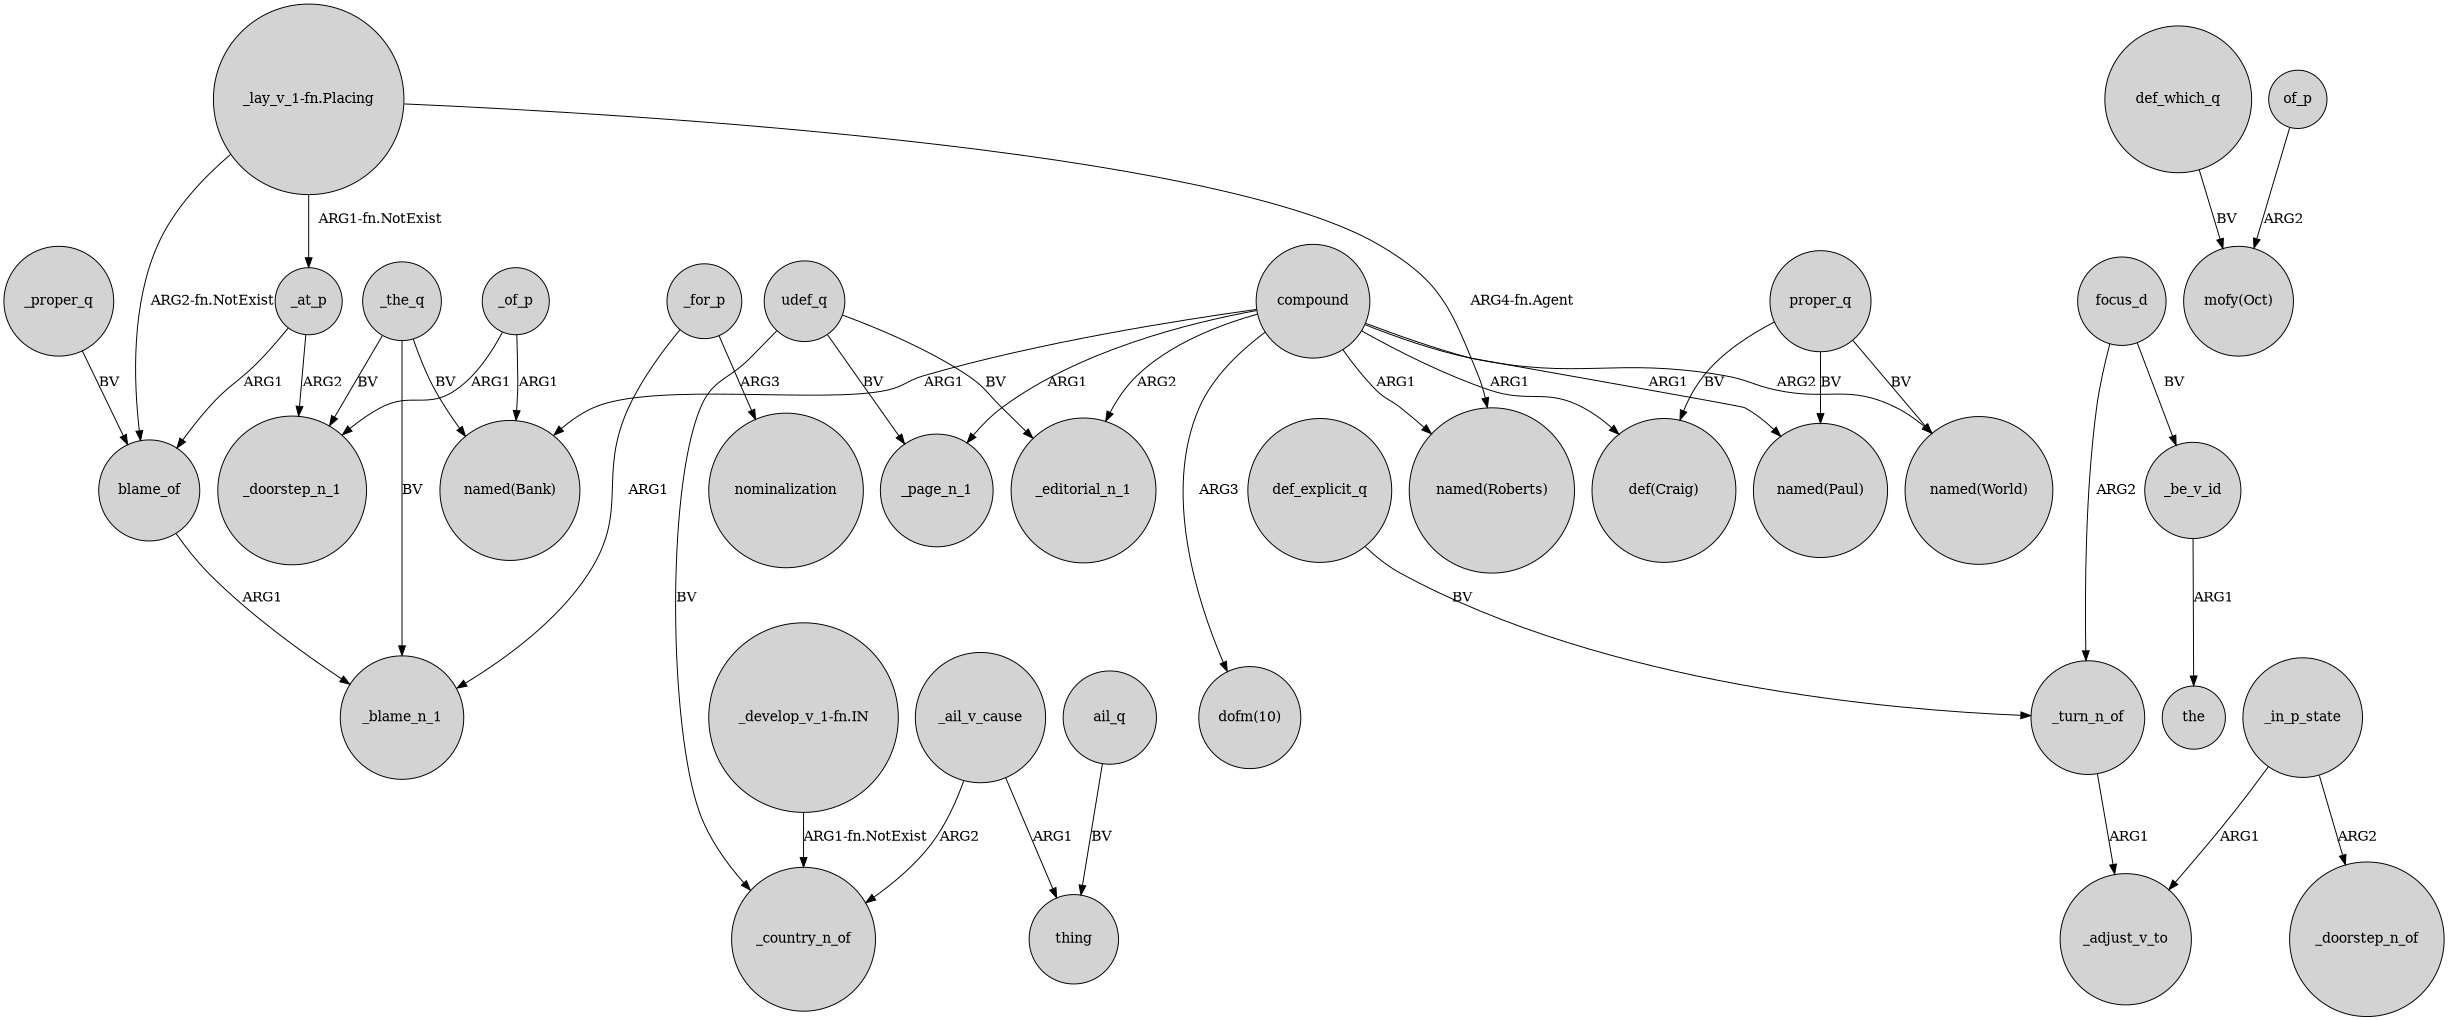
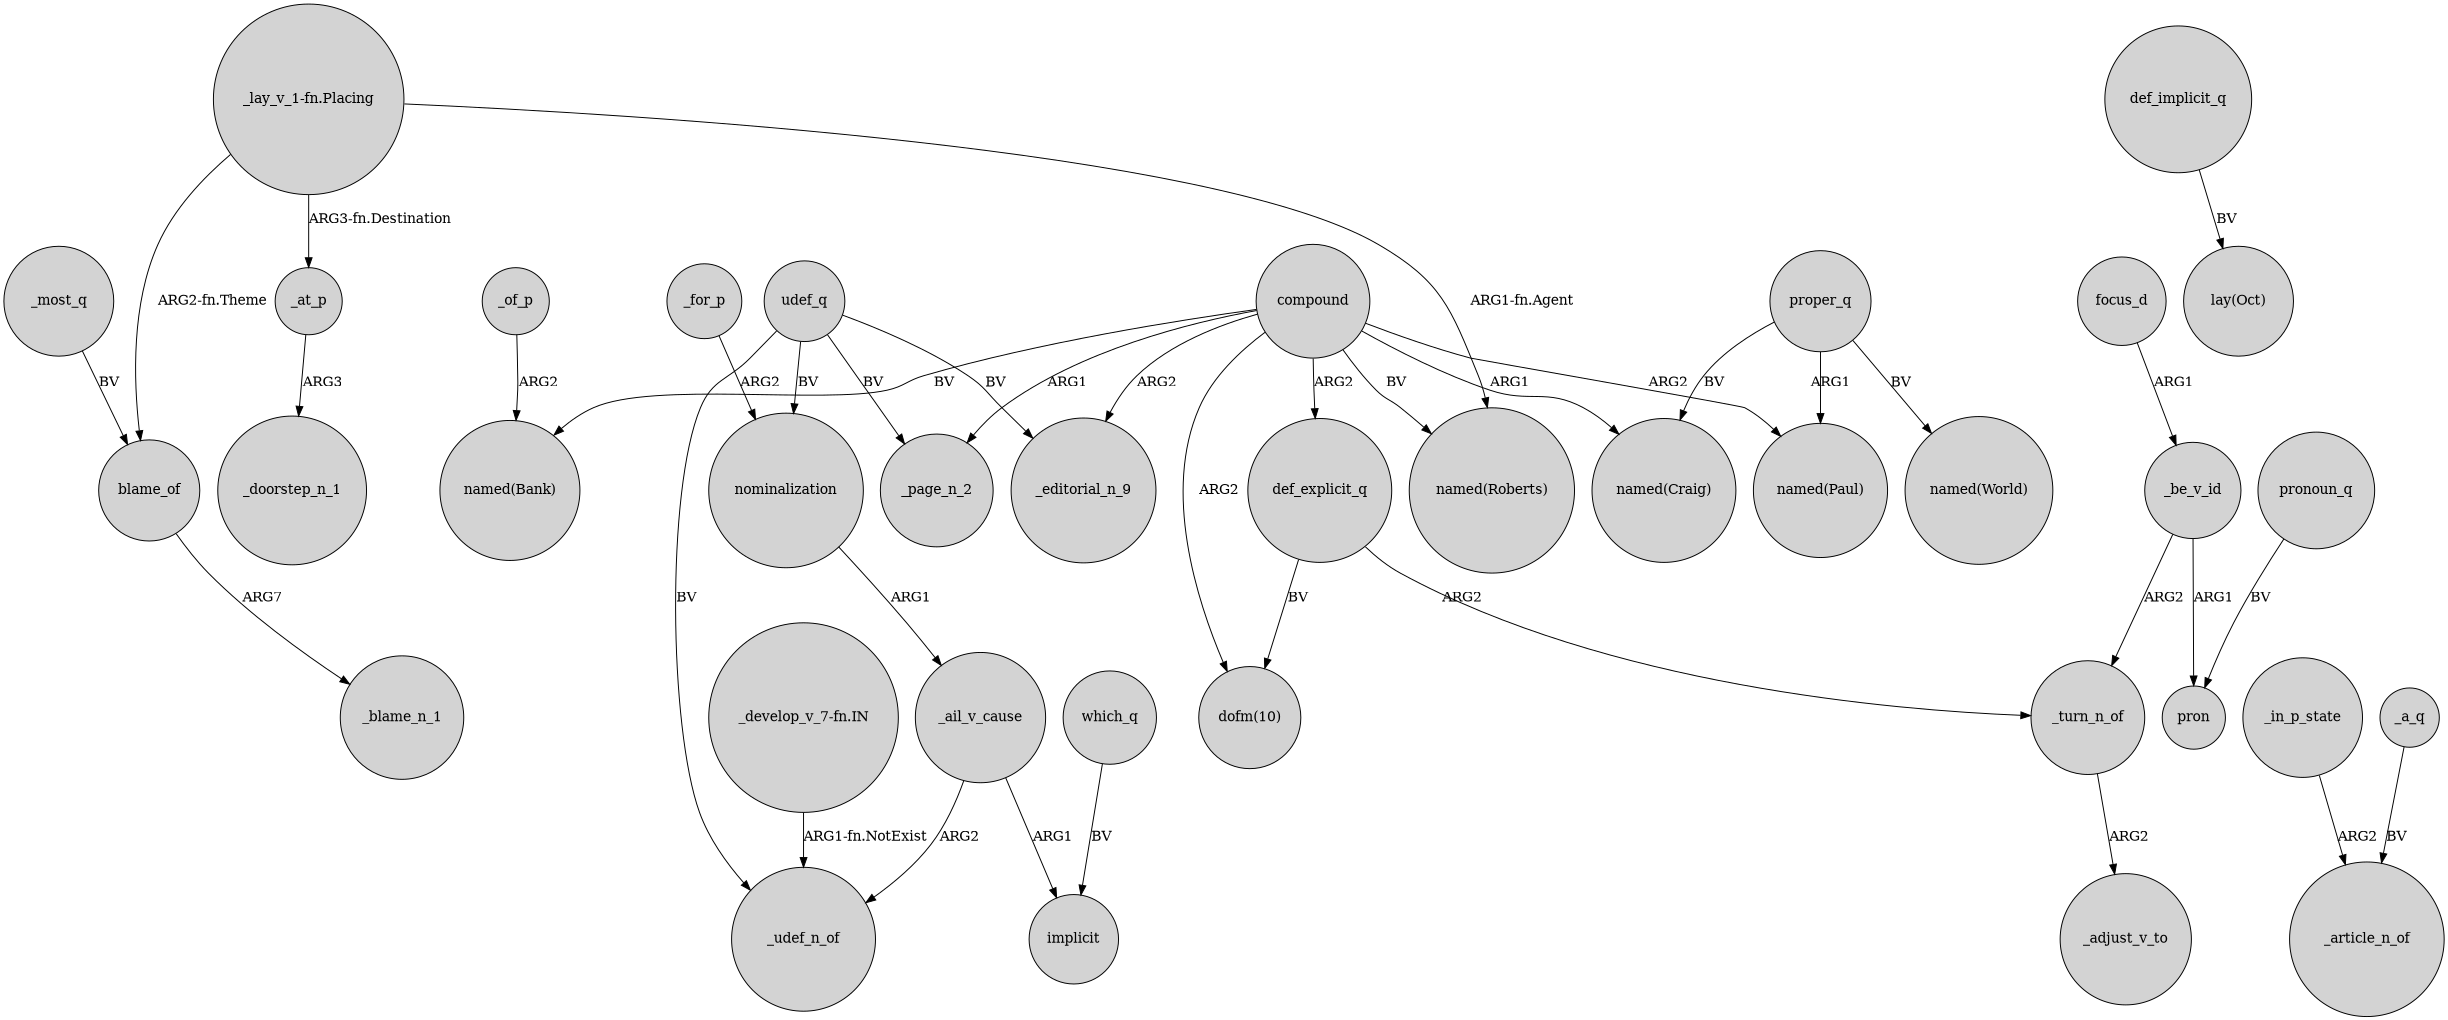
node "def_which_q": label "def_which_q" -> "def_implicit_q"
node "of_p": removed
edge "_lay_v_1-fn.Placing" -> "_at_p": label "ARG1-fn.NotExist" -> "ARG3-fn.Destination"
node "_proper_q": label "_proper_q" -> "_most_q"
edge "_lay_v_1-fn.Placing" -> "blame_of": label "ARG2-fn.NotExist" -> "ARG2-fn.Theme"
node "_the_q": removed
edge "_lay_v_1-fn.Placing" -> "named(Roberts)": label "ARG4-fn.Agent" -> "ARG1-fn.Agent"
node "mofy(Oct)": label "mofy(Oct)" -> "lay(Oct)"
edge "compound" -> "named(World)": now "compound" -> "def_explicit_q"
edge "udef_q" -> "nominalization": added, label "BV"
edge "_at_p" -> "blame_of": removed, label "ARG1"
edge "_at_p" -> "_doorstep_n_1": label "ARG2" -> "ARG3"
edge "_of_p" -> "named(Bank)": label "ARG1" -> "ARG2"
edge "_for_p" -> "nominalization": label "ARG3" -> "ARG2"
edge "compound" -> "named(Bank)": label "ARG1" -> "BV"
edge "compound" -> "named(Roberts)": label "ARG1" -> "BV"
edge "compound" -> "named(Paul)": label "ARG1" -> "ARG2"
edge "proper_q" -> "named(Paul)": label "BV" -> "ARG1"
edge "focus_d" -> "_be_v_id": label "BV" -> "ARG1"
edge "_of_p" -> "_doorstep_n_1": removed, label "ARG1"
node "_page_n_1": label "_page_n_1" -> "_page_n_2"
node "_editorial_n_1": label "_editorial_n_1" -> "_editorial_n_9"
edge "compound" -> "dofm(10)": label "ARG3" -> "ARG2"
node "def(Craig)": label "def(Craig)" -> "named(Craig)"
node "pronoun_q": added
edge "focus_d" -> "_turn_n_of": now "_be_v_id" -> "_turn_n_of"
edge "_for_p" -> "_blame_n_1": removed, label "ARG1"
edge "blame_of" -> "_blame_n_1": label "ARG1" -> "ARG7"
edge "def_explicit_q" -> "_turn_n_of": label "BV" -> "ARG2"
edge "nominalization" -> "_ail_v_cause": added, label "ARG1"
edge "def_explicit_q" -> "dofm(10)": added, label "BV"
node "_develop_v_1-fn.IN": label "_develop_v_1-fn.IN" -> "_develop_v_7-fn.IN"
node "ail_q": label "ail_q" -> "which_q"
node "the": label "the" -> "pron"
node "_a_q": added
edge "_in_p_state" -> "_adjust_v_to": removed, label "ARG1"
edge "_turn_n_of" -> "_adjust_v_to": label "ARG1" -> "ARG2"
node "_country_n_of": label "_country_n_of" -> "_udef_n_of"
node "thing": label "thing" -> "implicit"
node "_doorstep_n_of": label "_doorstep_n_of" -> "_article_n_of"
